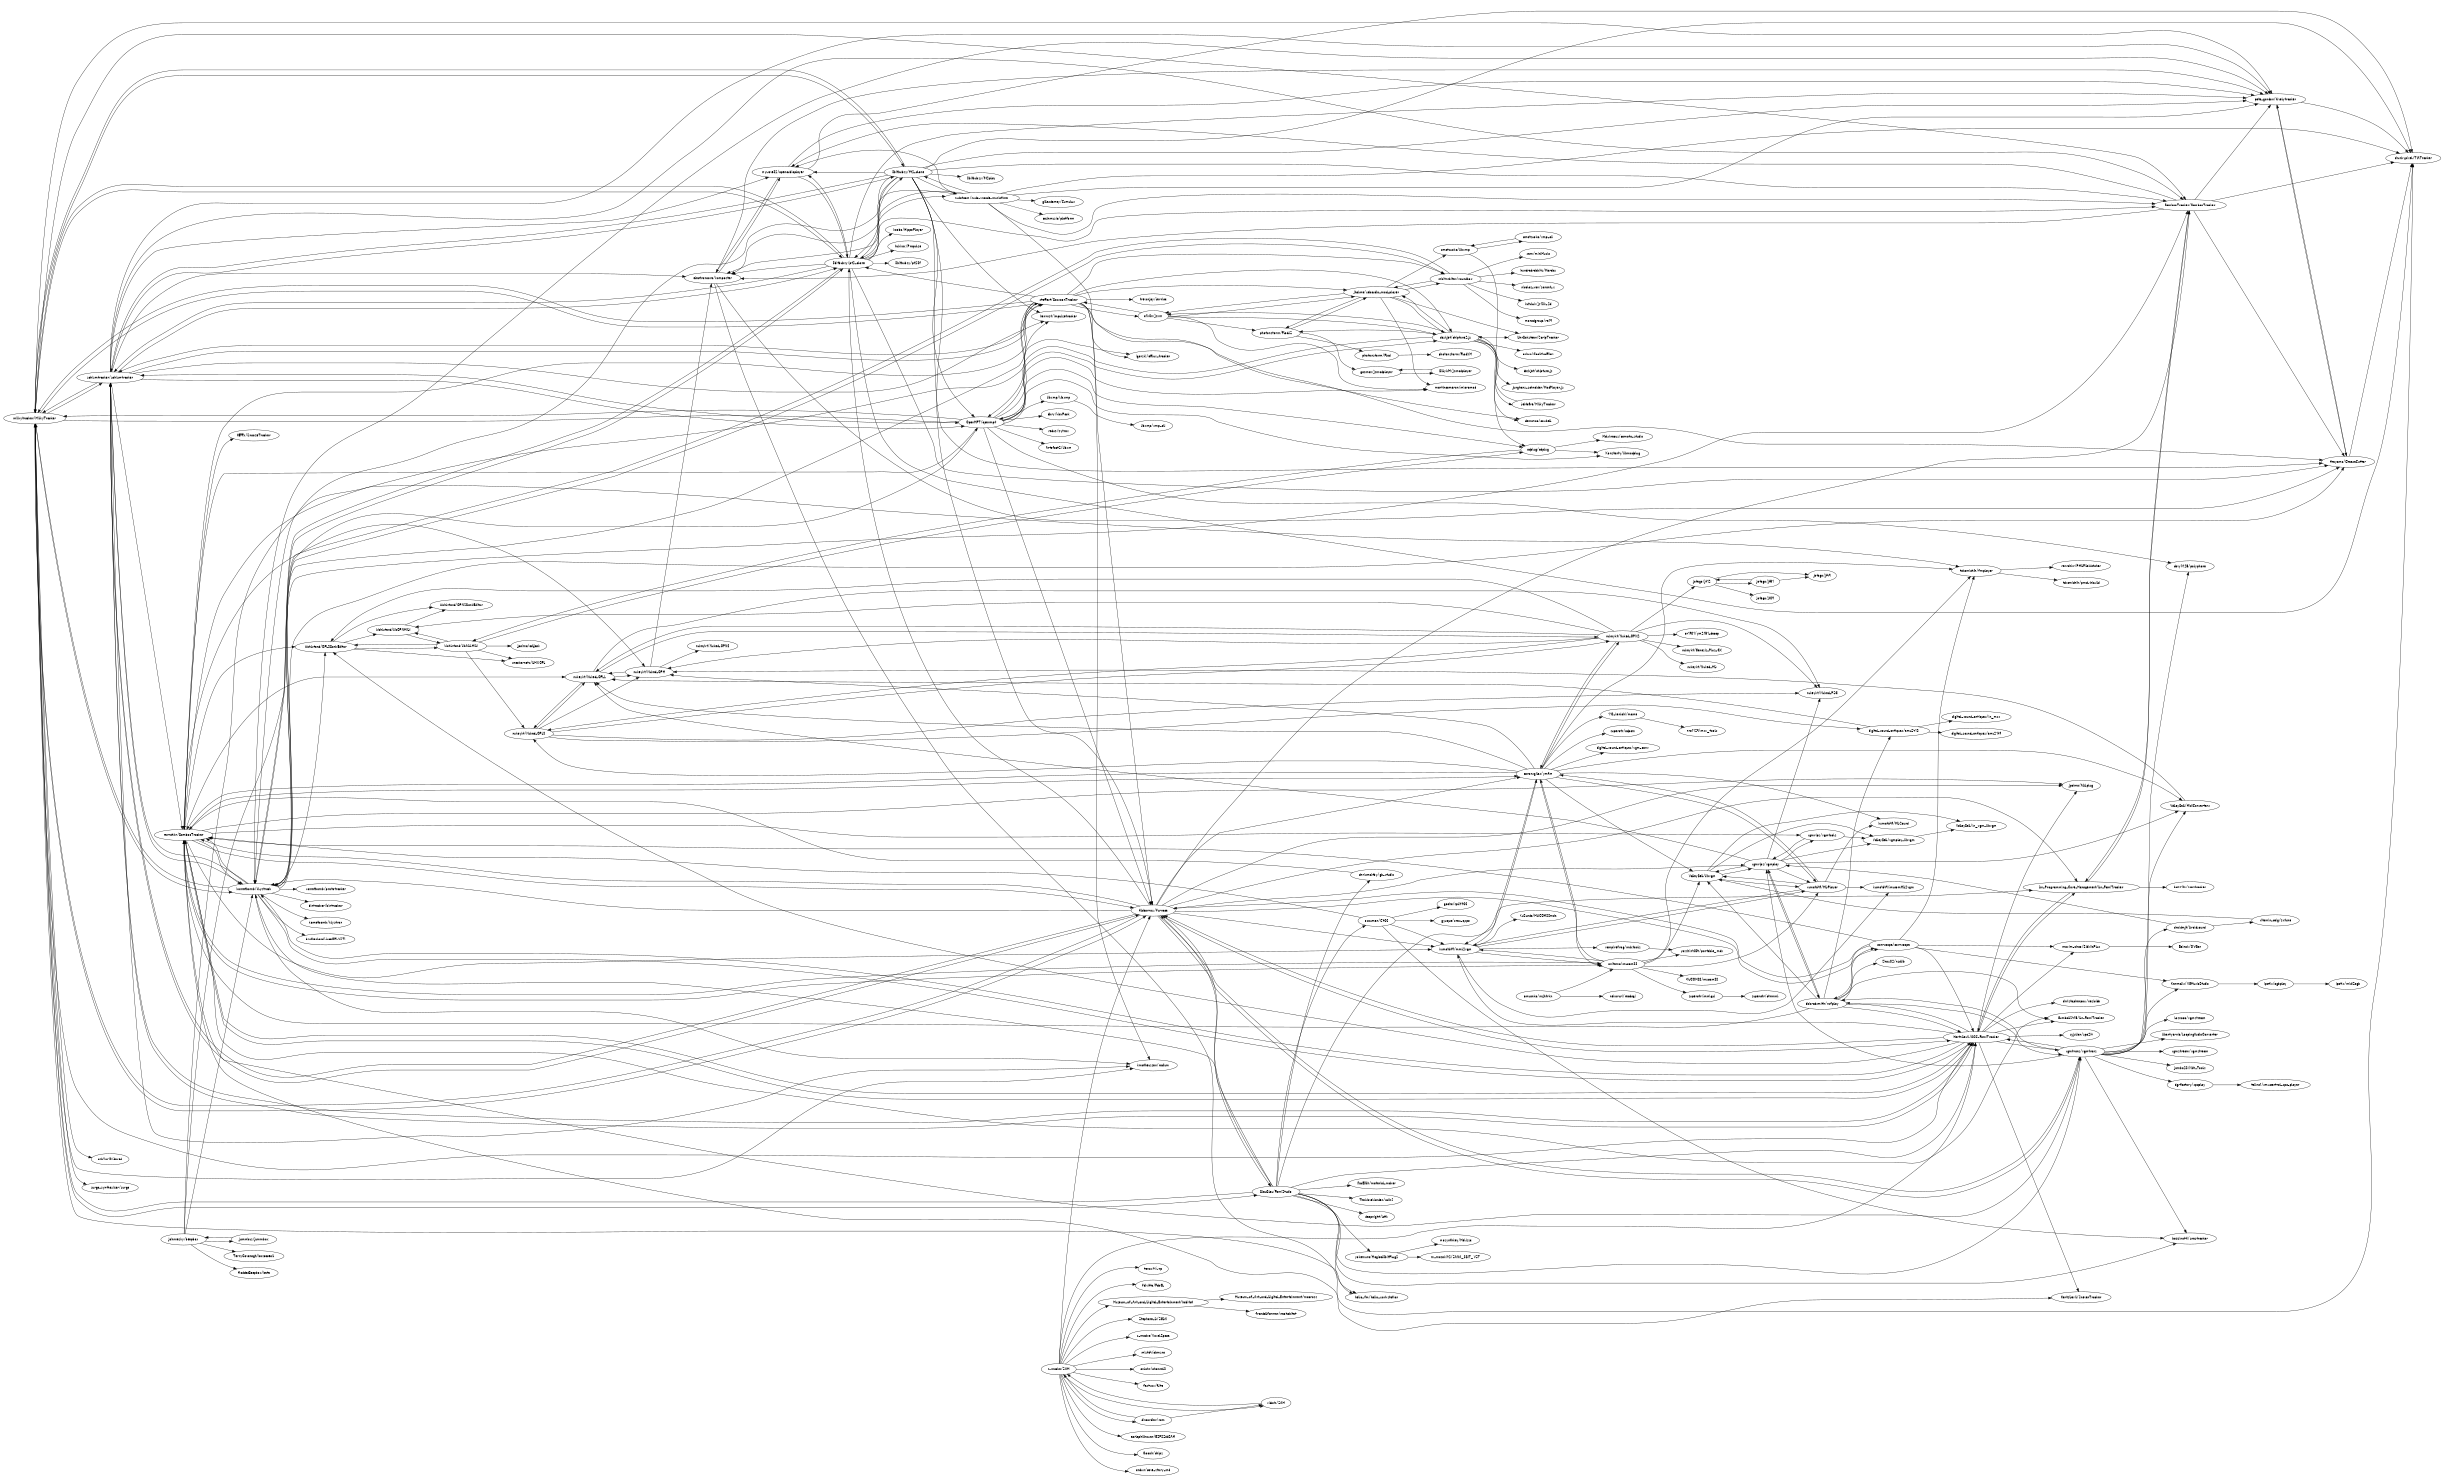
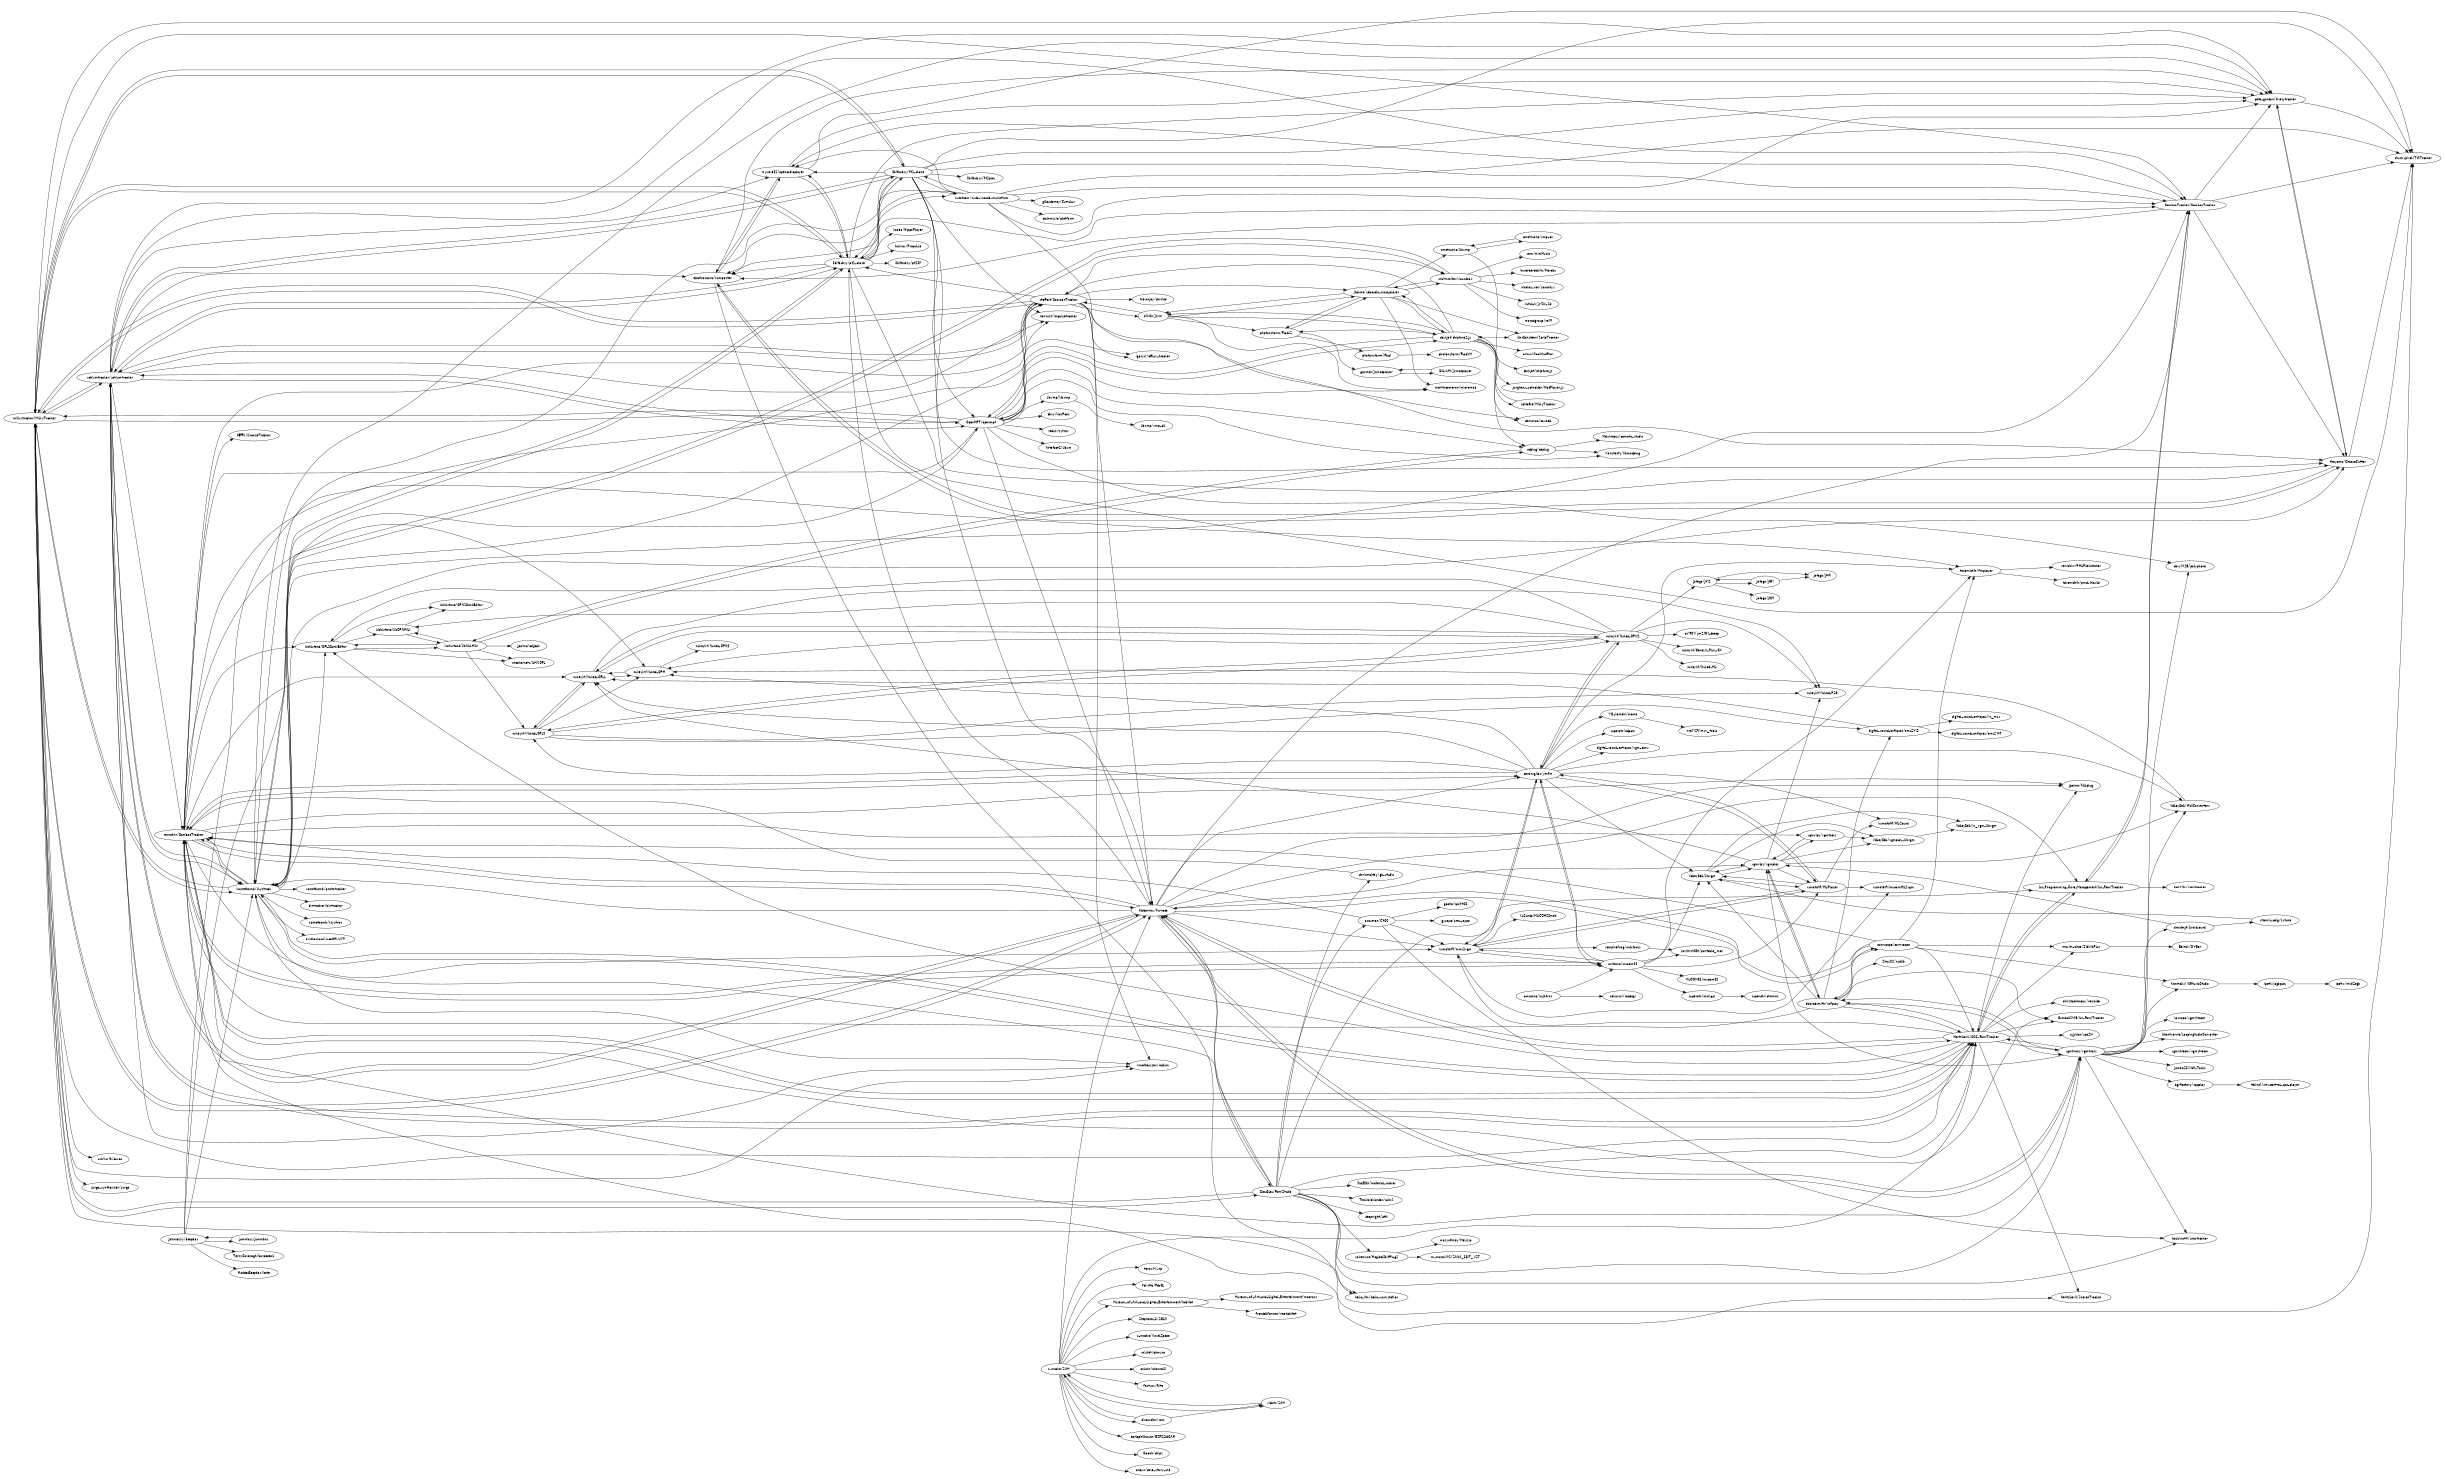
edge "steffest/BassoonTracker" -> "deskjet/chiptune2.js": reversed
edge "nukeykt/Nuked-OPM" -> "electronoora/komposter": now "theyamo/CheeseCutter" -> "electronoora/komposter"
